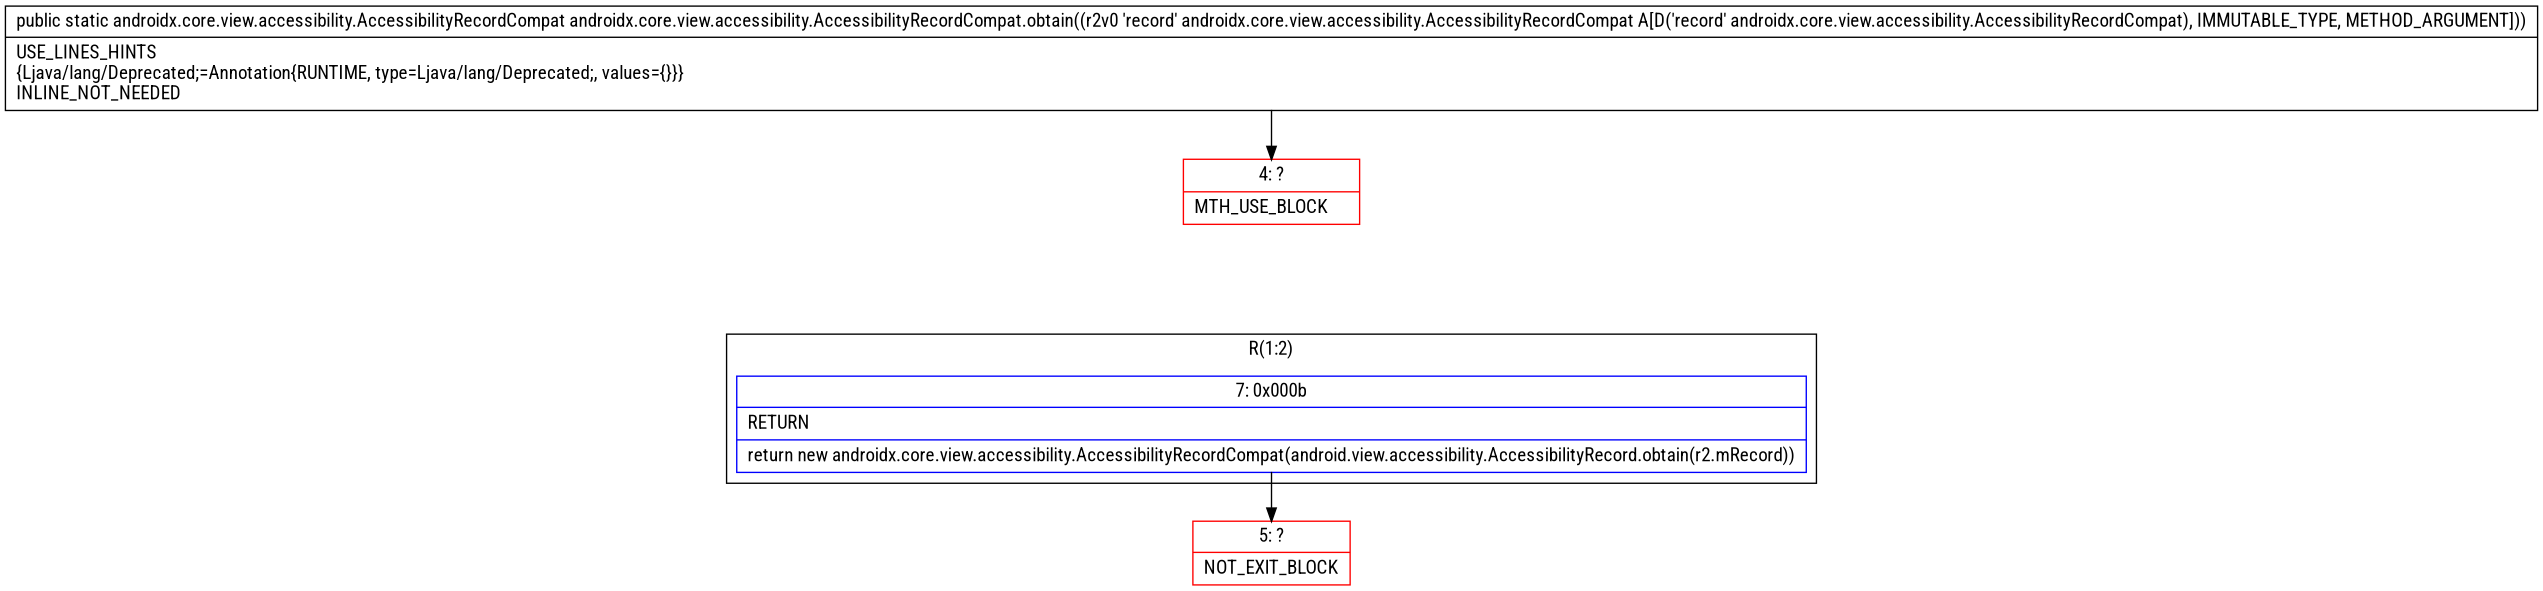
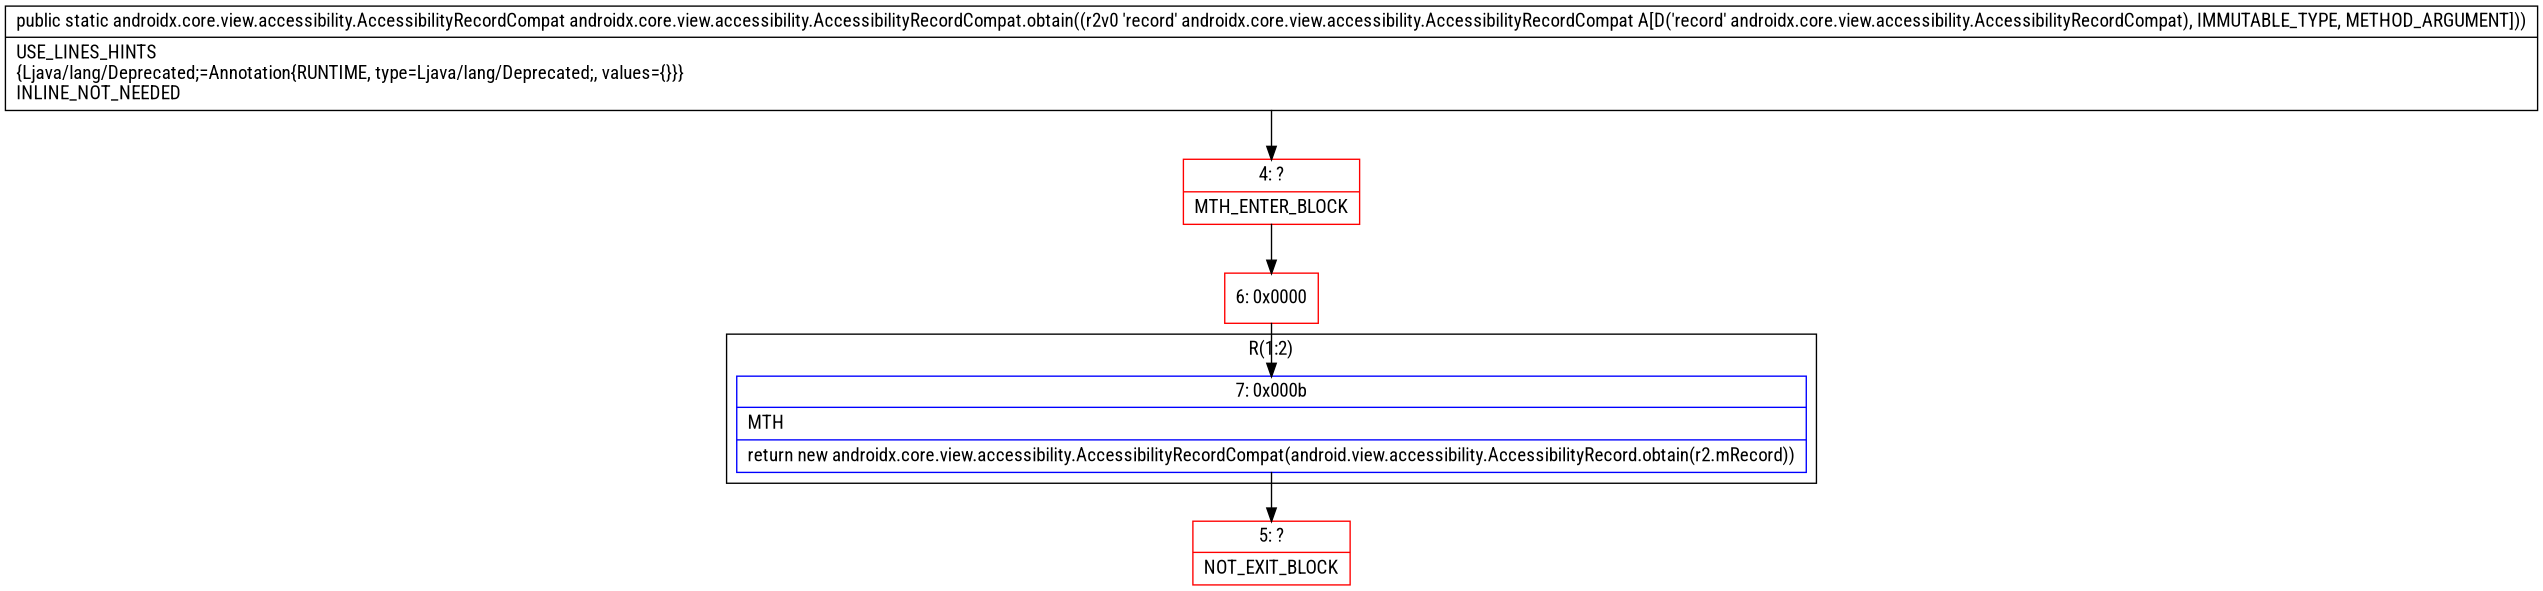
node "4: ?": text "MTH_USE_BLOCK" -> "MTH_ENTER_BLOCK"
node "6: 0x0000": added
node "7: 0x000b": text "RETURN" -> "MTH"
